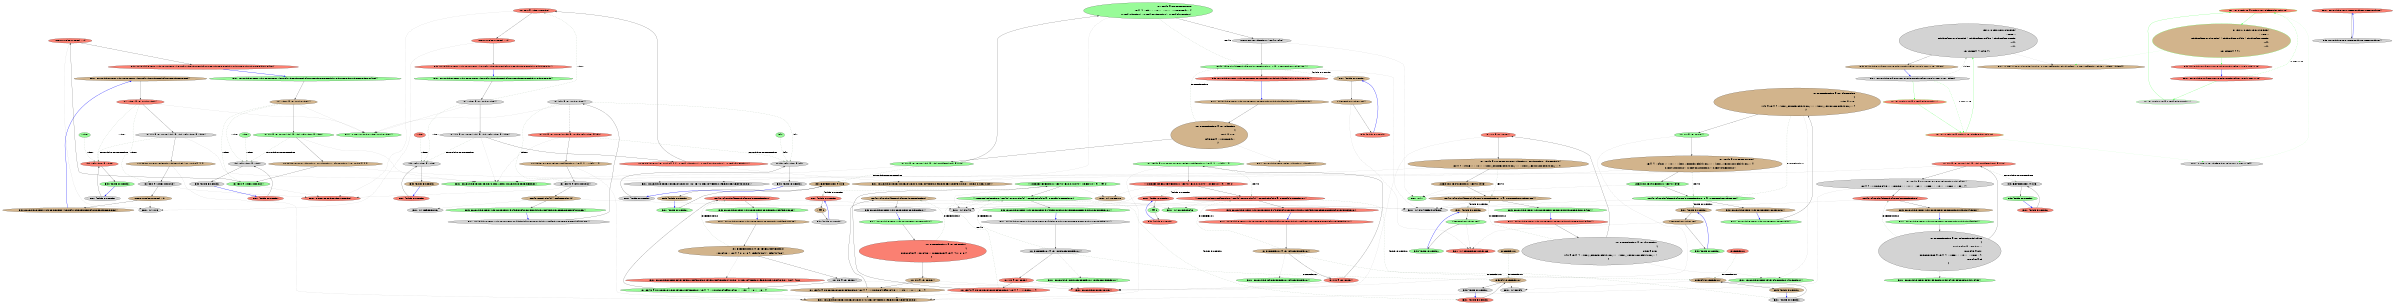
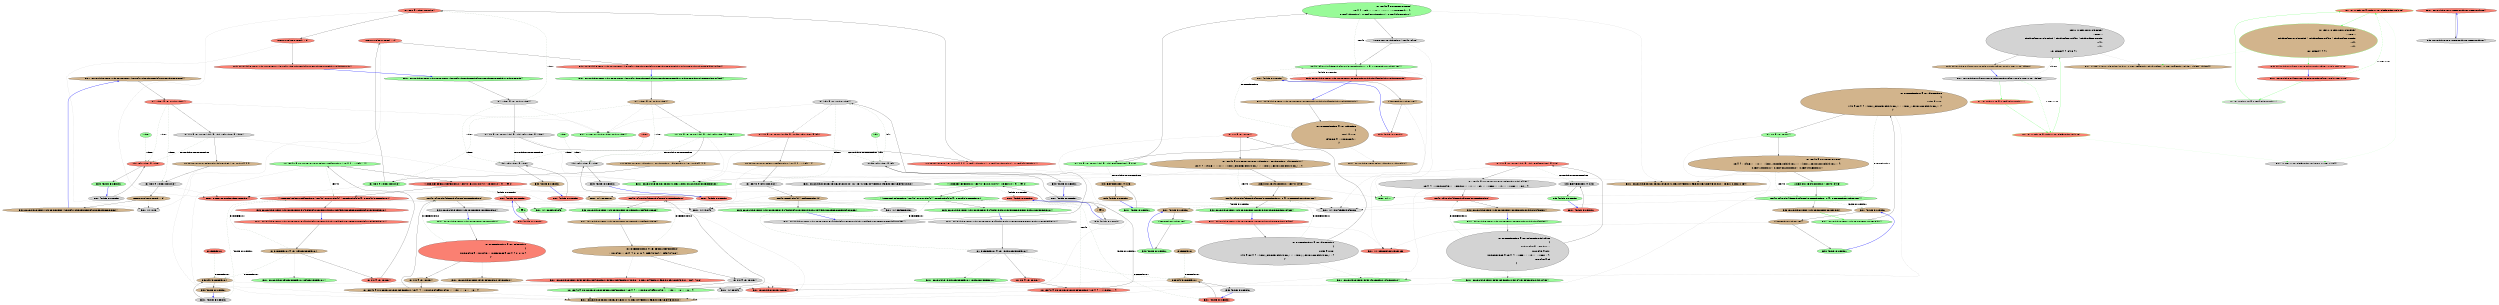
edge "var help = new StringWriter()" -> "config.HelpWriter = help": reversed
edge "Exit CommandLine.Tests.Unit.ParserTests.Parse_verbs()" -> "Entry CommandLine.Tests.Unit.ParserTests.Parse_verbs()": color blue -> green
node "Entry CommandLine.Tests.Fakes.FakeOptions.FakeOptions()": added
